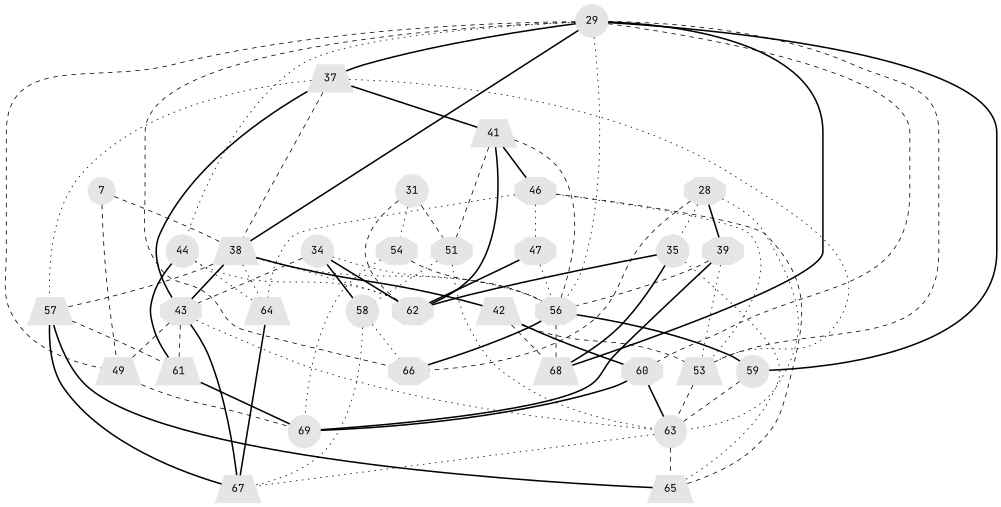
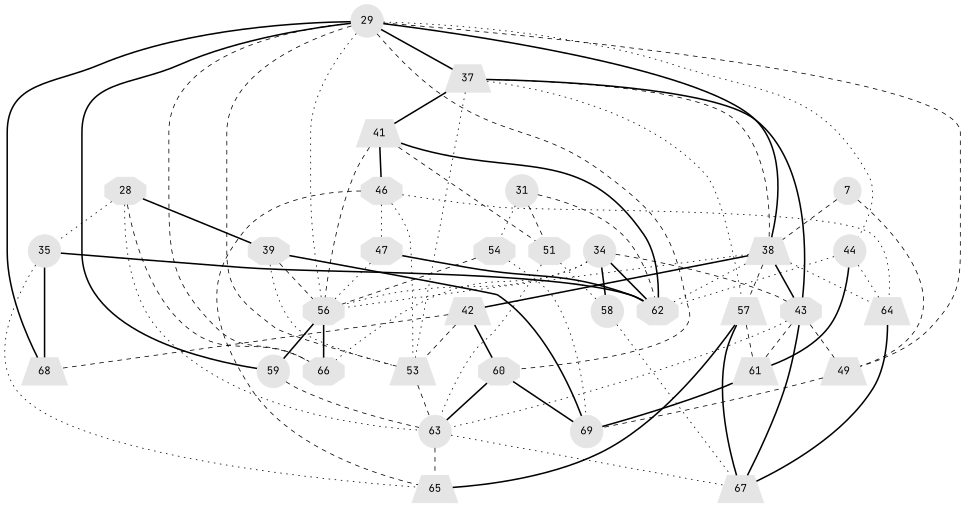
edge "58" -- "66": now "34" -- "66"
edge "56" -- "68": removed
